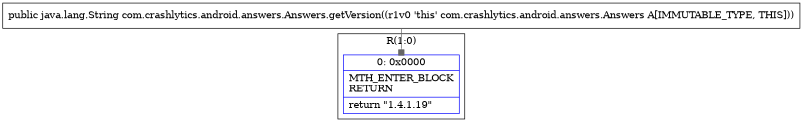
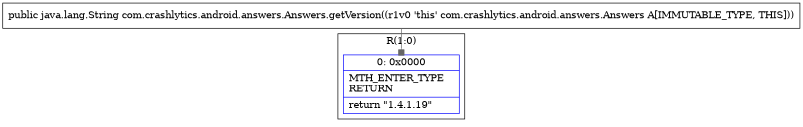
node "0: 0x0000": text "MTH_ENTER_BLOCK" -> "MTH_ENTER_TYPE"
